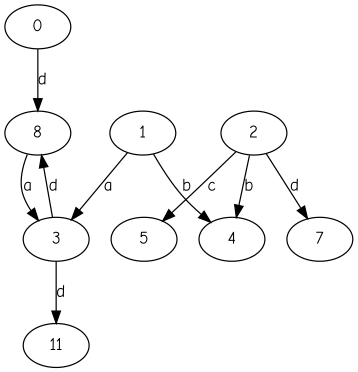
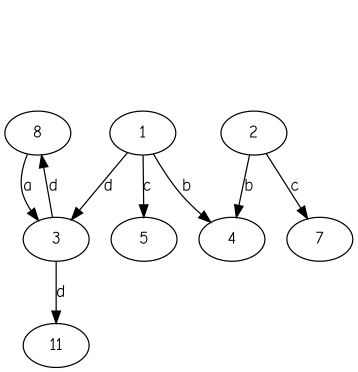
node "0": removed
edge "2" -> "5": now "1" -> "5"
edge "1" -> "3": label "a" -> "d"
edge "2" -> "7": label "d" -> "c"
